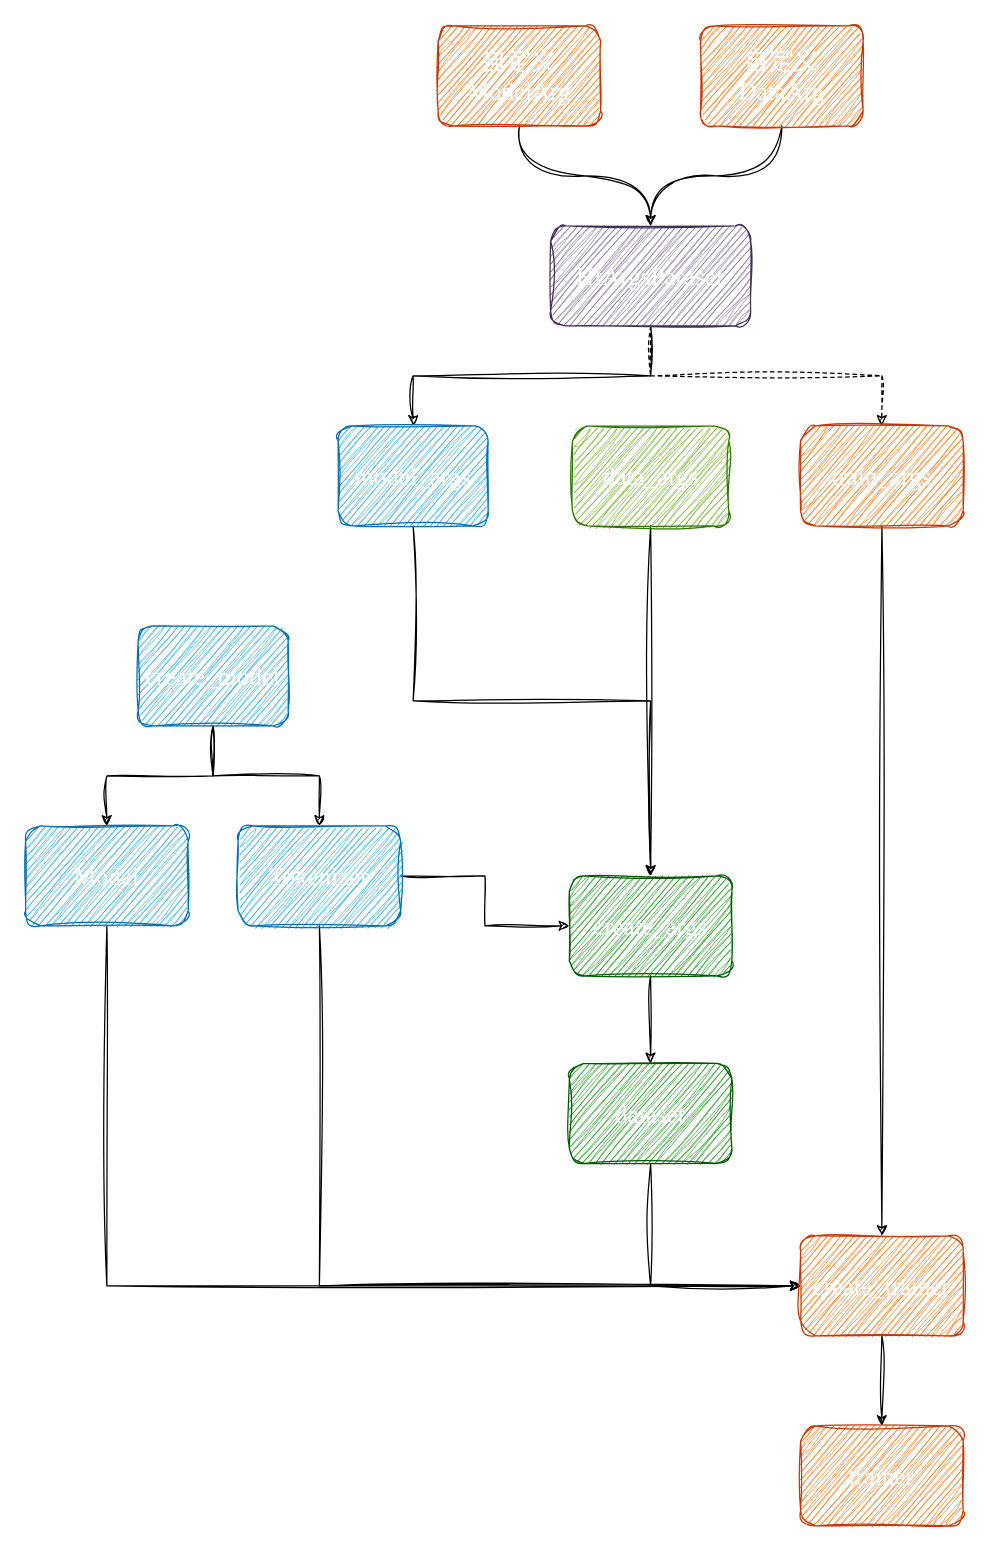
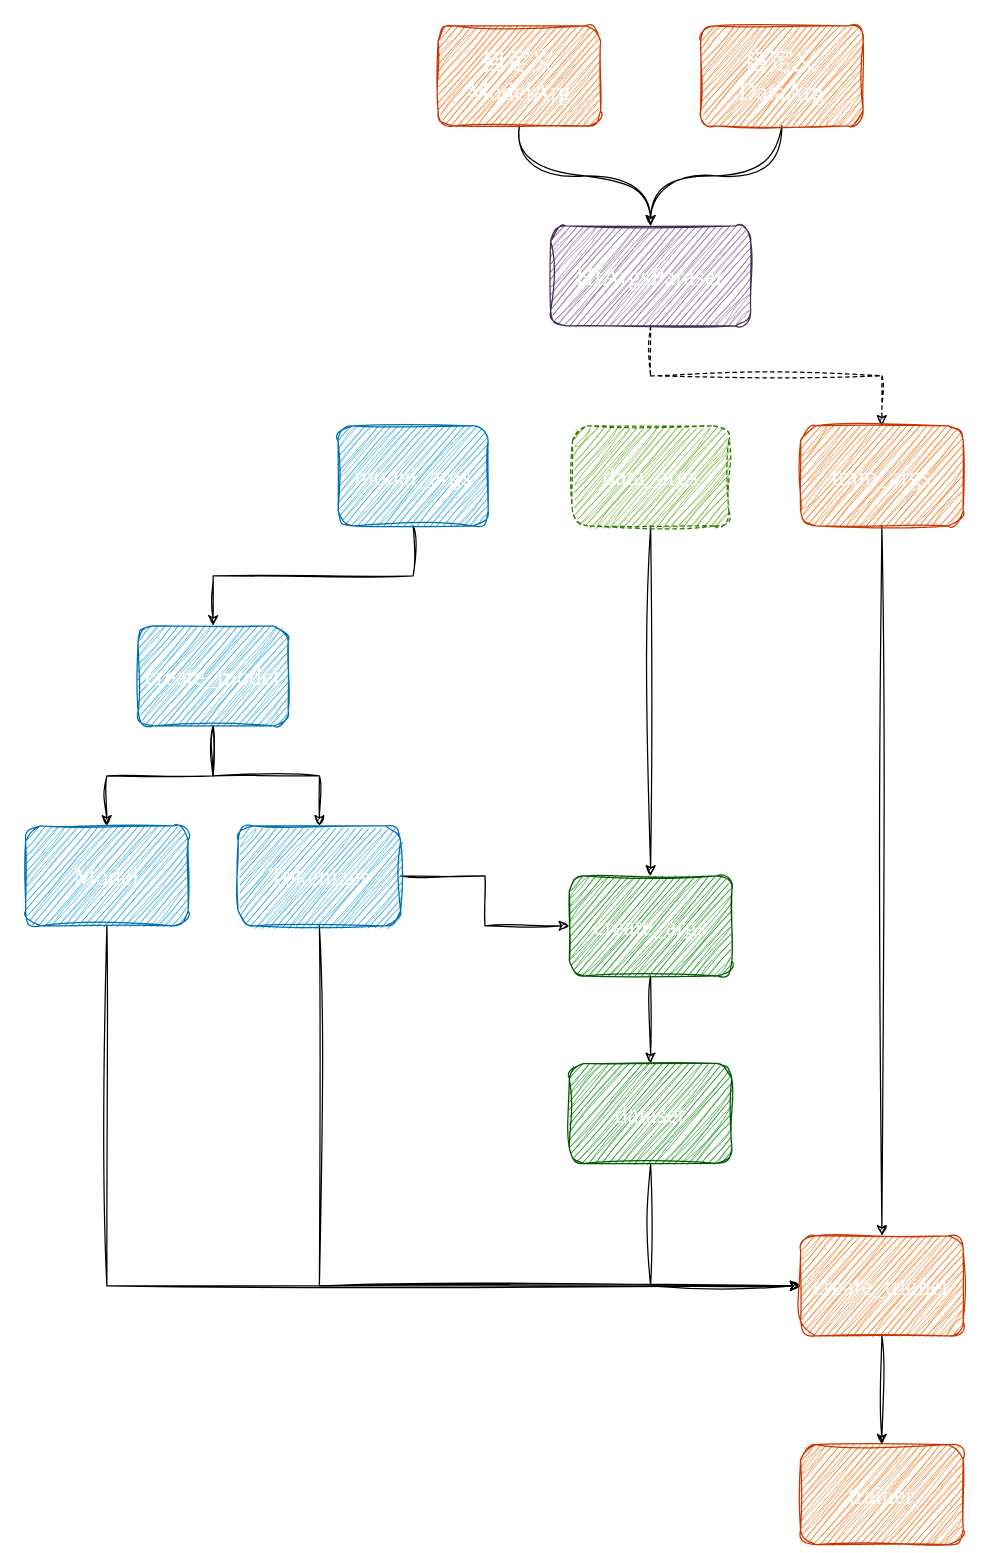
edge "HfArgsParaser" -> "model_args": removed
node "data_args": style solid -> dashed
edge "model_args" -> "create_args": now "model_args" -> "create_model"
node "trainer": moved (882, 1476) -> (882, 1494)
